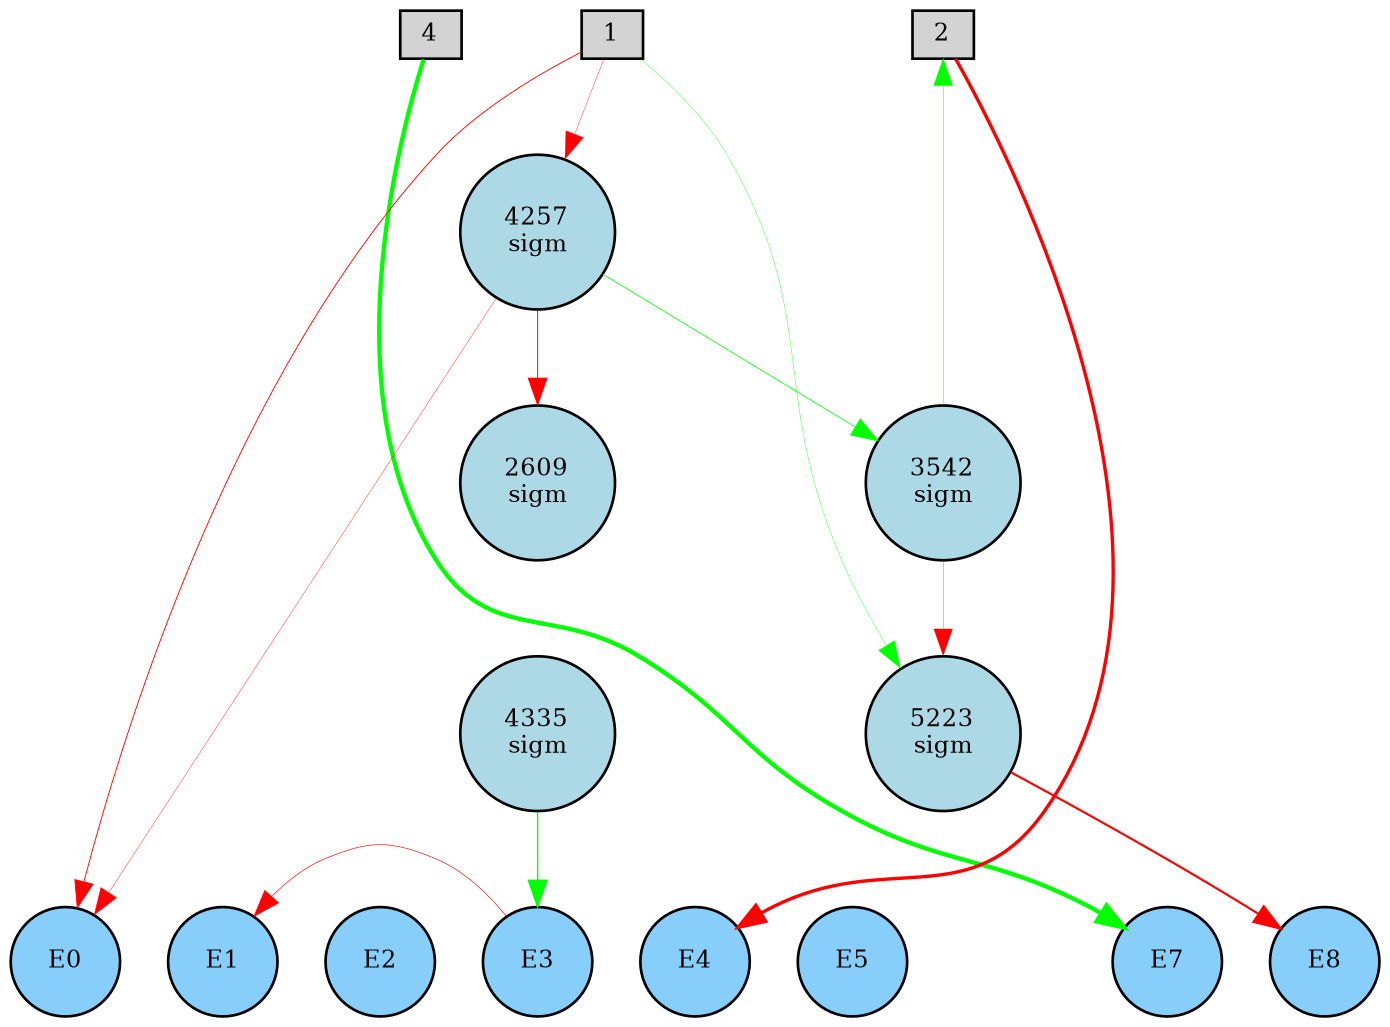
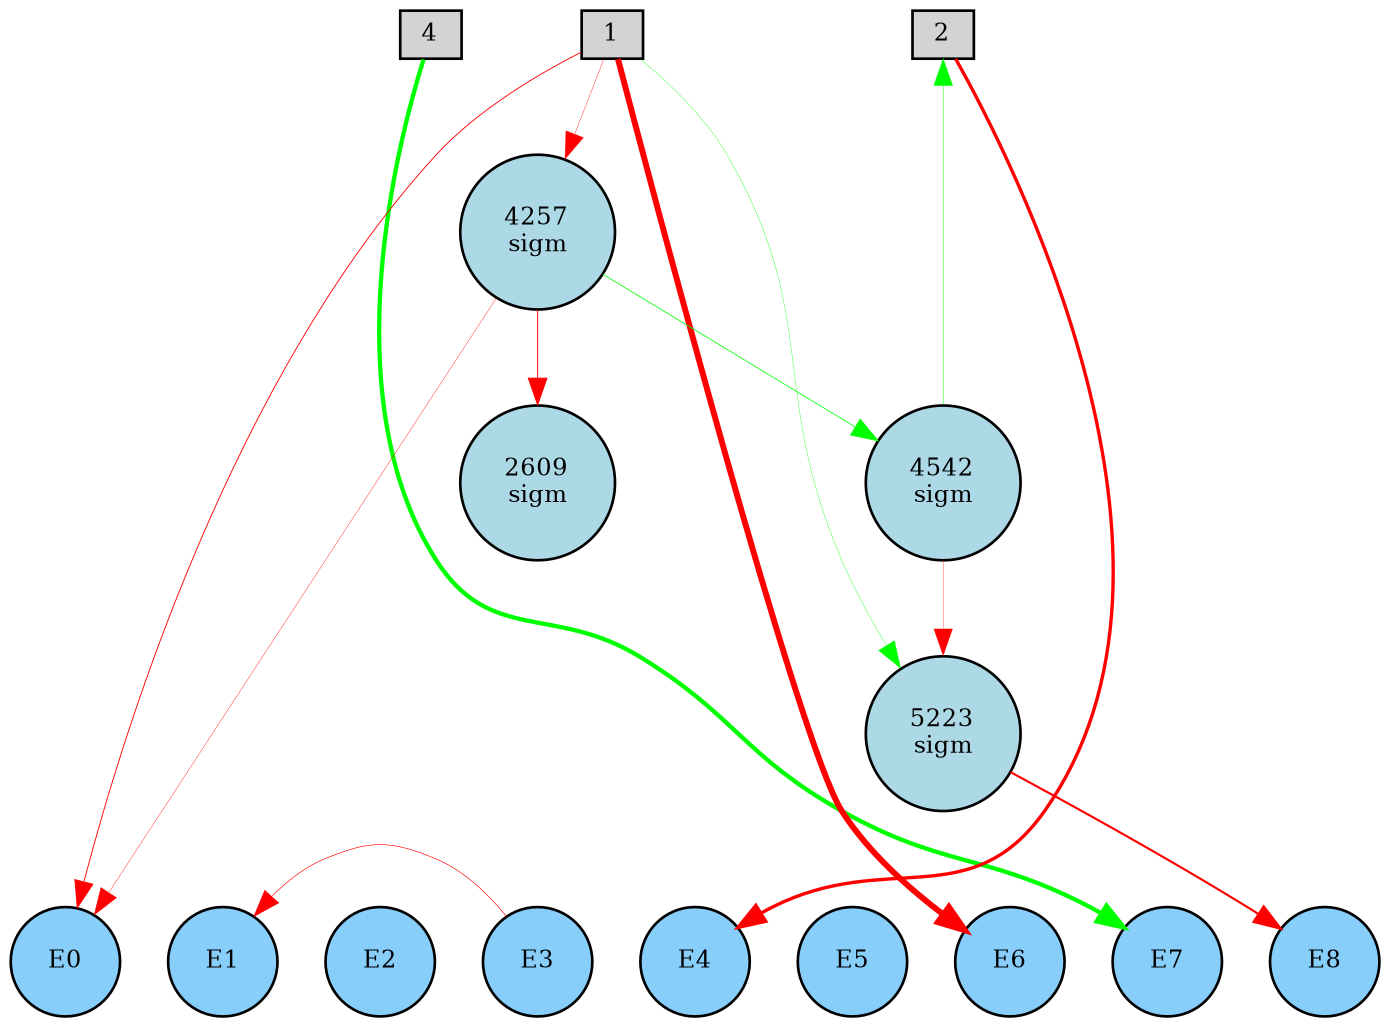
node "3542 sigm": label "3542 sigm" -> "4542 sigm"
node "4335 sigm": removed
node "E6": added
